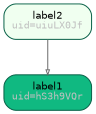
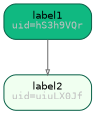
edge "label2" -> "label1": reversed
